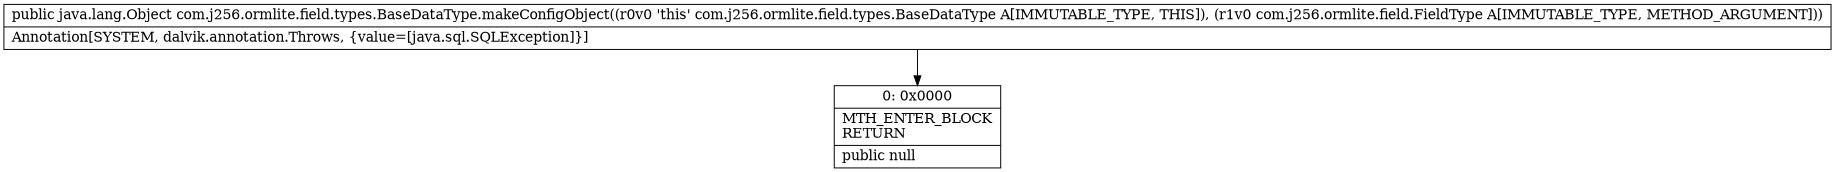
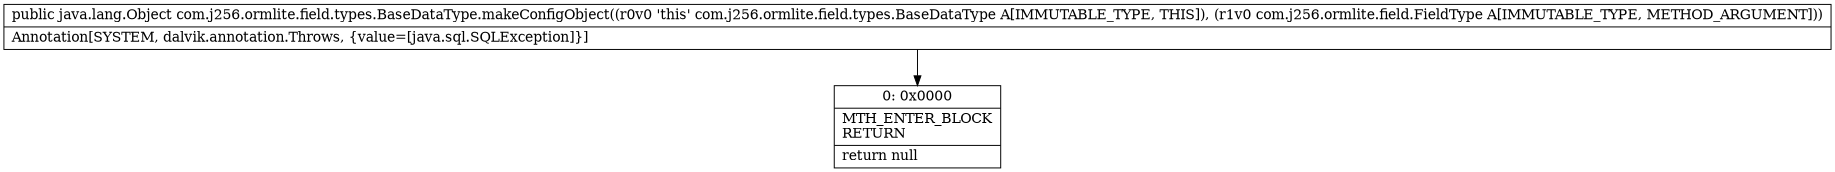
node "0: 0x0000": text "public null" -> "return null"
